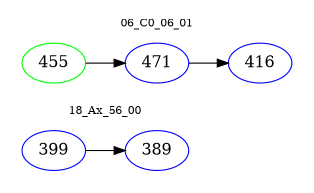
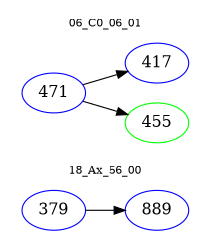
edge "455" -> "471": reversed
node "416": label "416" -> "417"
node "399": label "399" -> "379"
node "389": label "389" -> "889"
